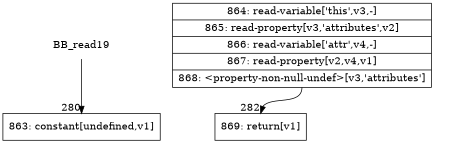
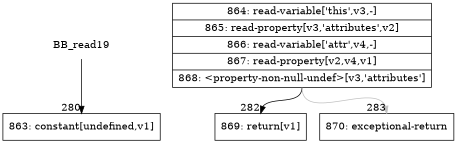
node "870: exceptional-return": added
